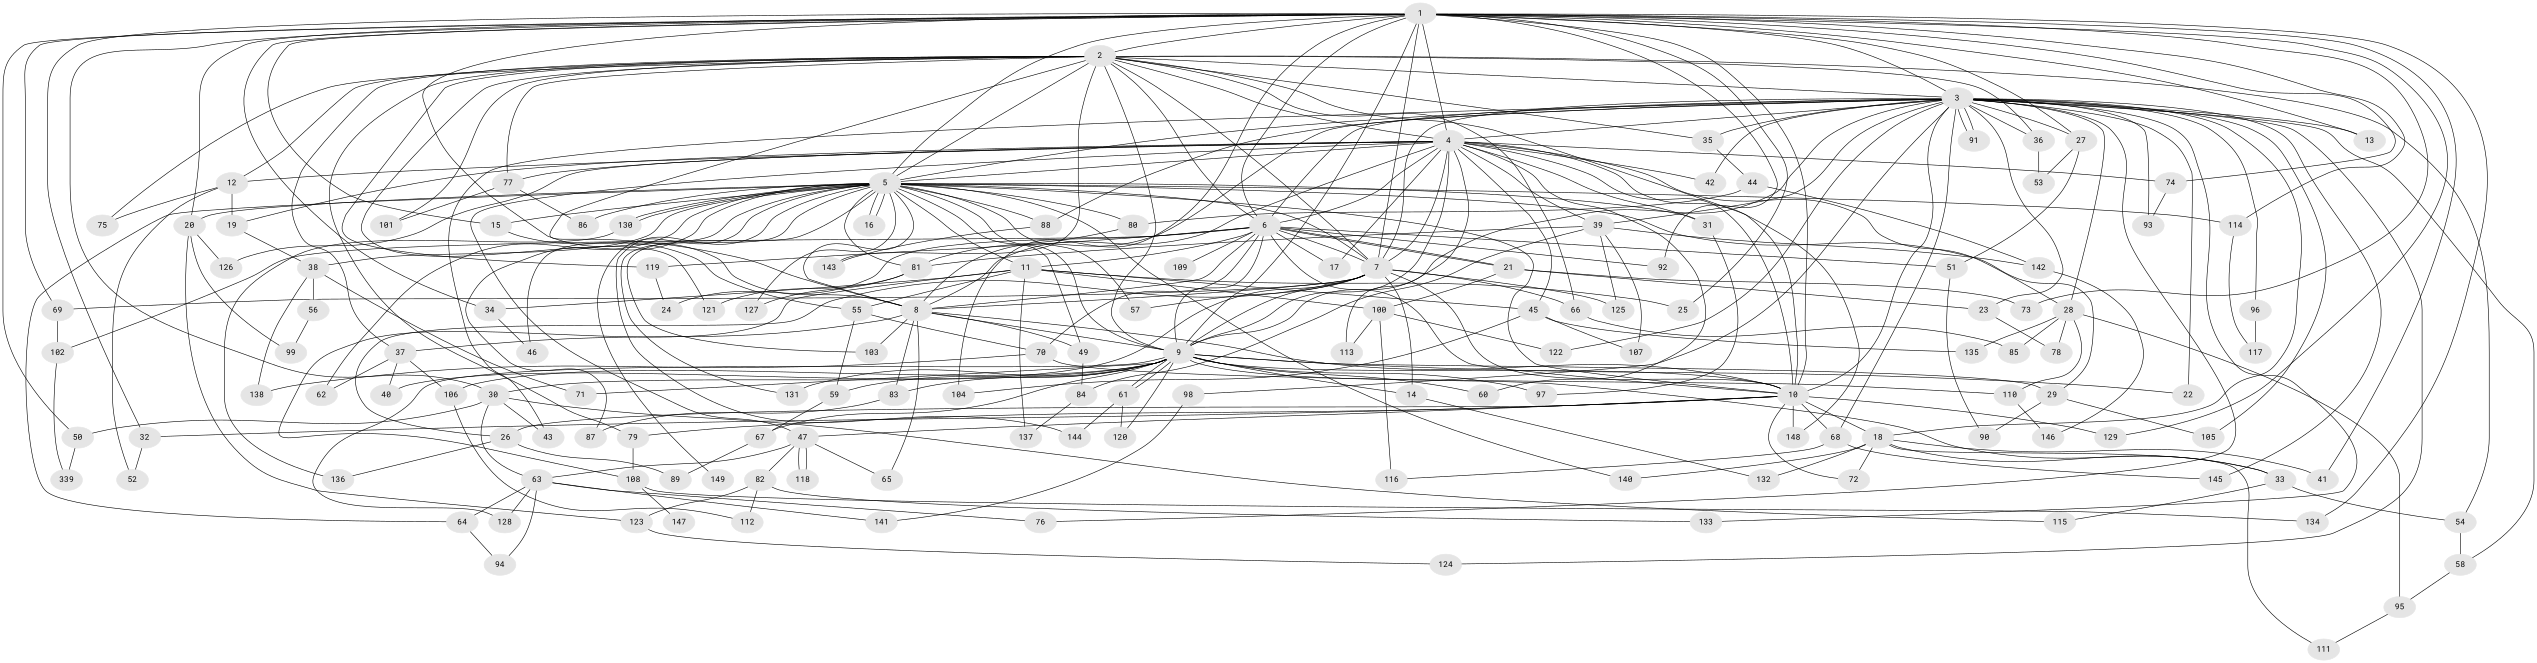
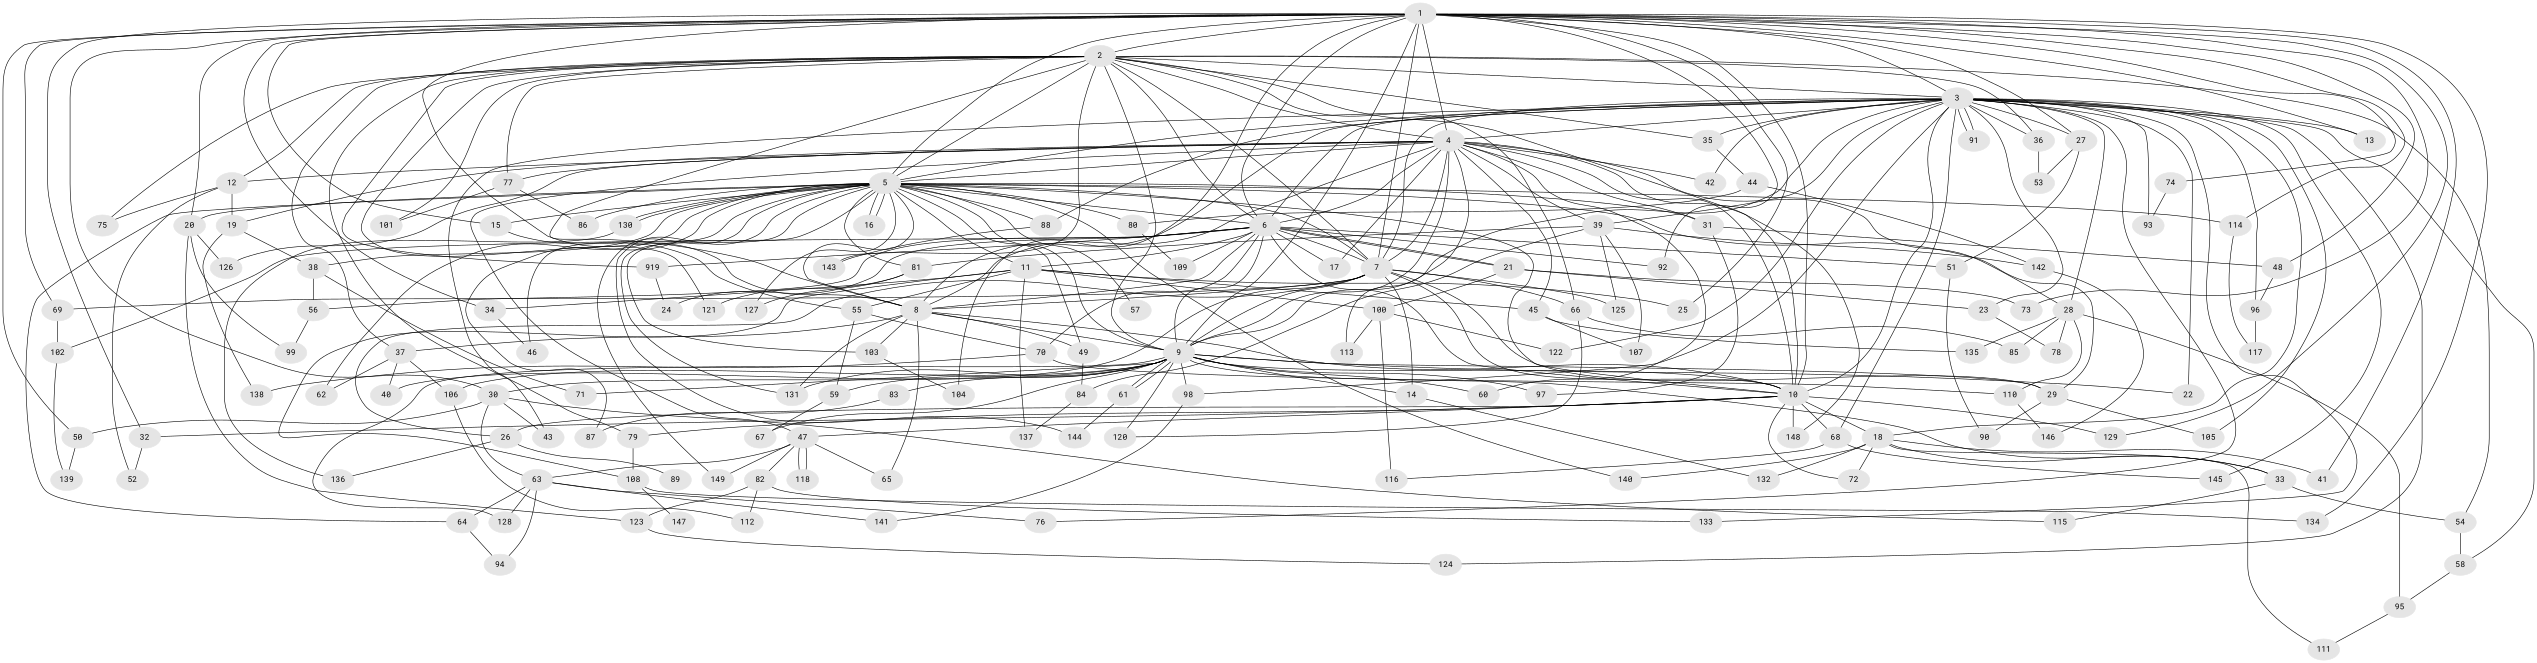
edge "4" -- "74": removed
edge "5" -- "6": added
edge "80" -- "81": now "80" -- "109"
node "119": label "119" -> "919"
node "48": added
edge "6" -- "56": added
edge "7" -- "57": now "7" -- "29"
edge "38" -- "138": now "19" -- "138"
edge "8" -- "83": now "8" -- "131"
edge "9" -- "98": added
edge "45" -- "104": now "103" -- "104"
edge "61" -- "120": now "66" -- "120"
edge "67" -- "89": removed
edge "47" -- "149": added
node "339": label "339" -> "139"
